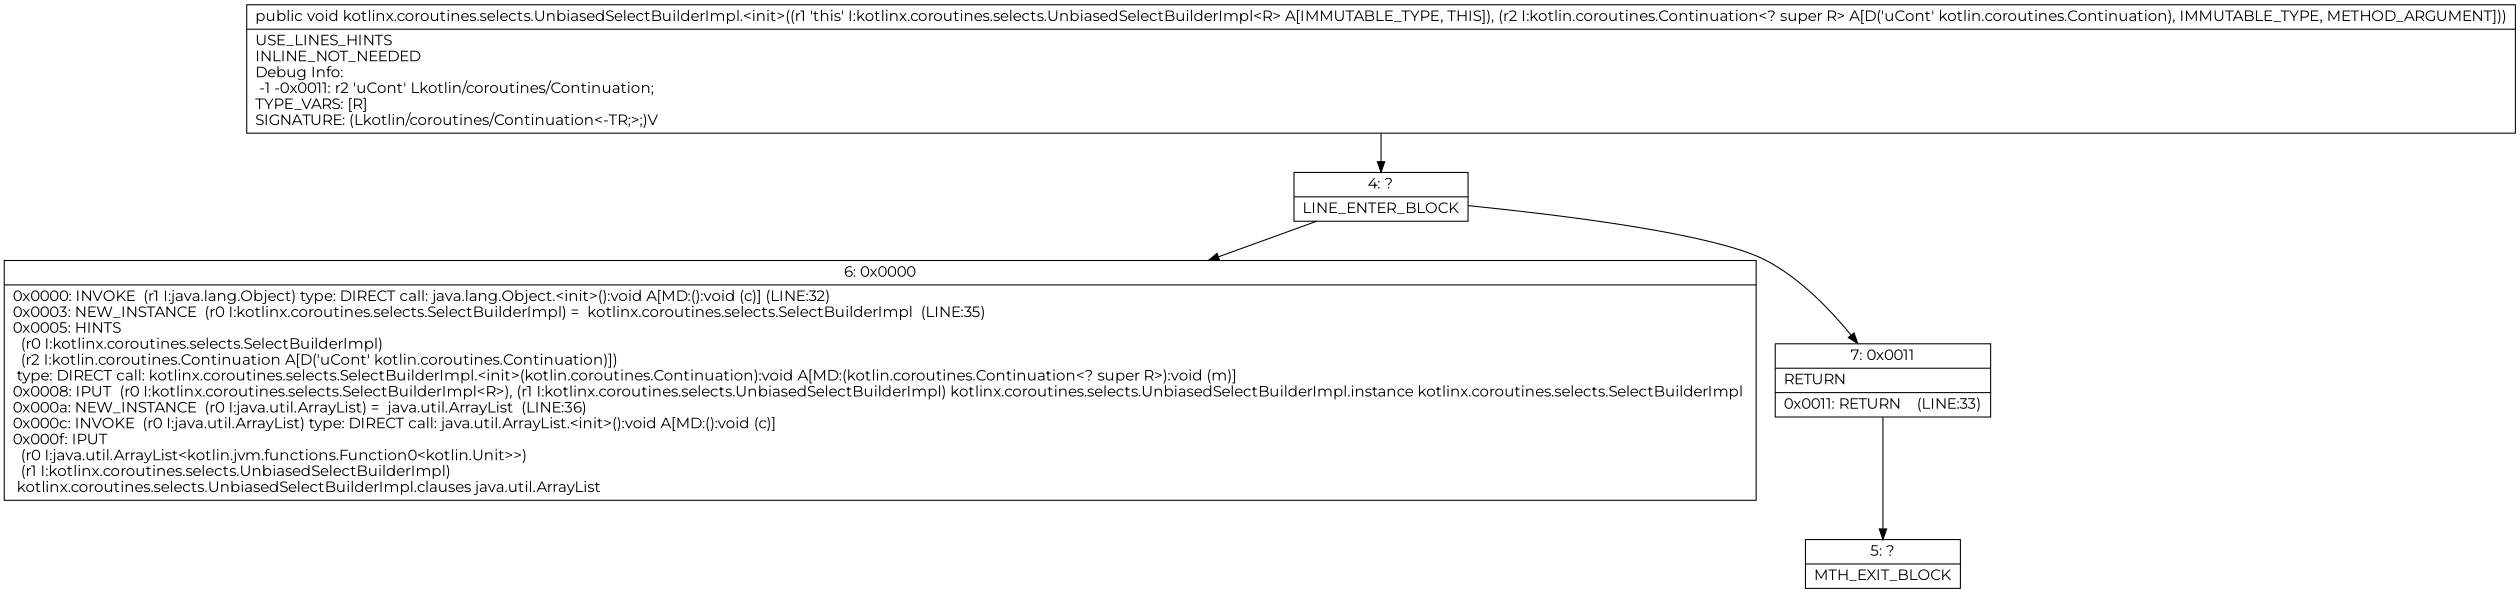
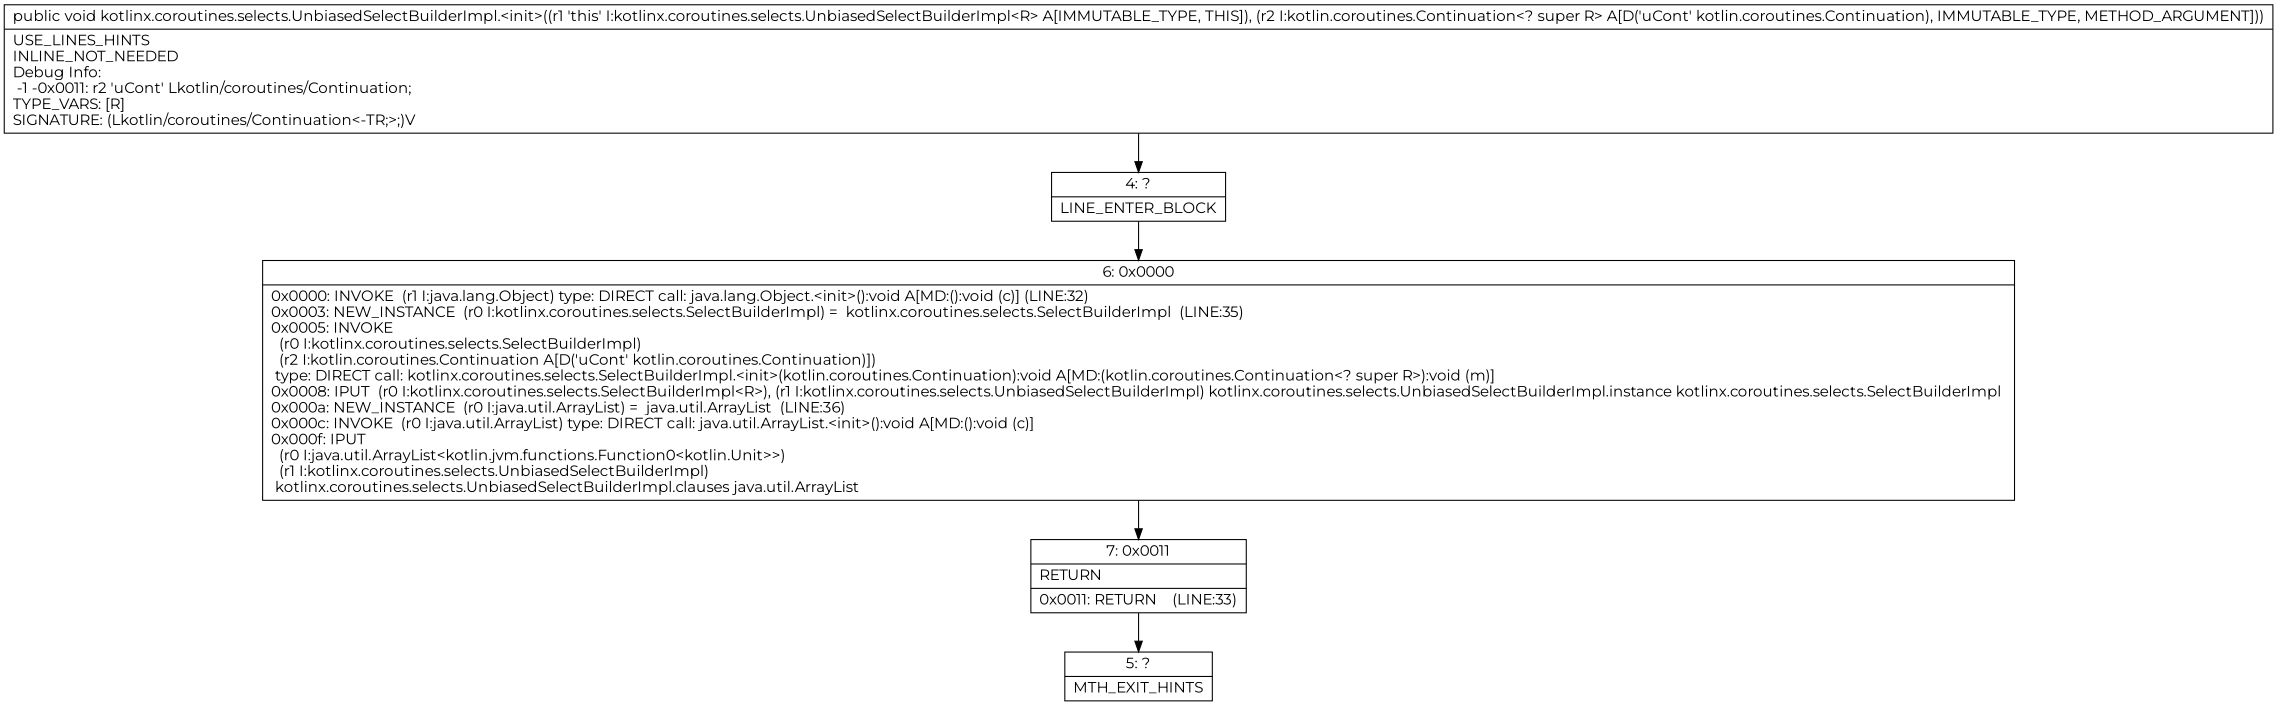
edge "4: ?" -> "7: 0x0011": now "6: 0x0000" -> "7: 0x0011"
node "6: 0x0000": text "0x0005: HINTS" -> "0x0005: INVOKE"
node "5: ?": text "MTH_EXIT_BLOCK" -> "MTH_EXIT_HINTS"
